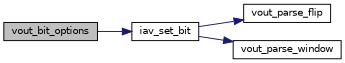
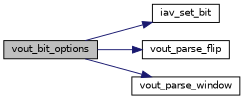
edge "iav_set_bit" -> "vout_parse_flip": now "vout_bit_options" -> "vout_parse_flip"
edge "iav_set_bit" -> "vout_parse_window": now "vout_bit_options" -> "vout_parse_window"
